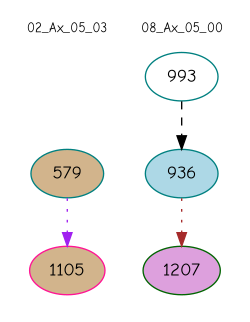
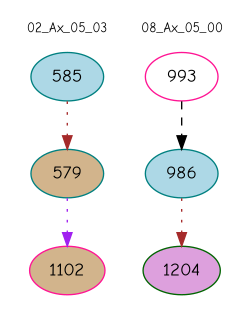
node "585": added
node "993": color teal -> deeppink
node "936": label "936" -> "986"
node "1105": label "1105" -> "1102"
node "1207": label "1207" -> "1204"
